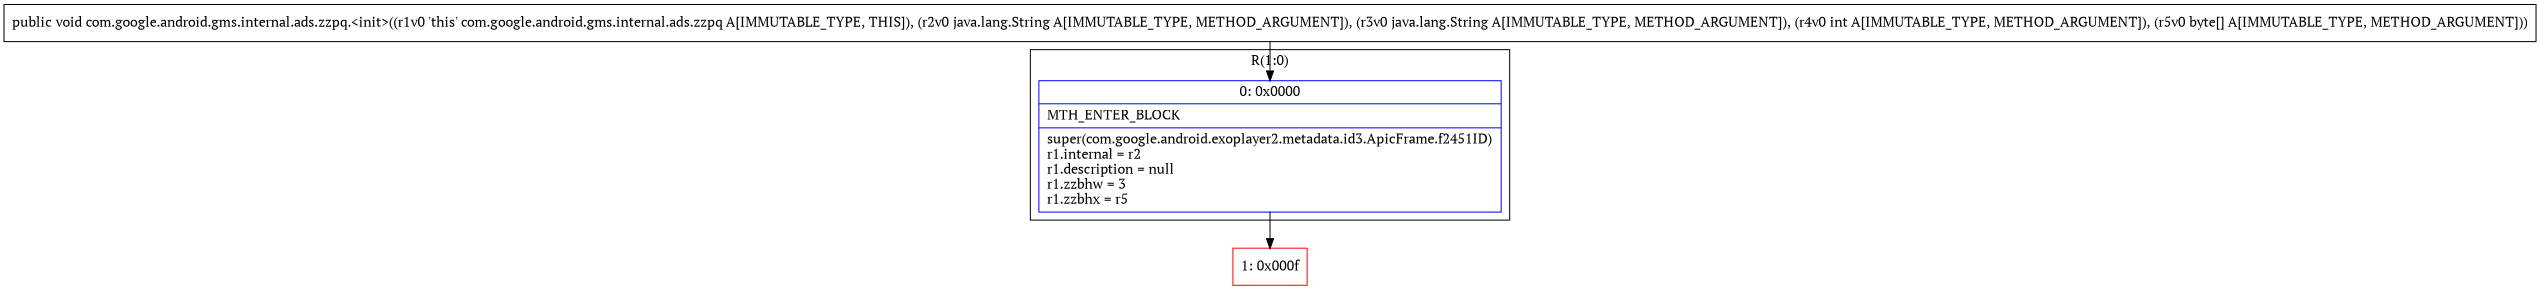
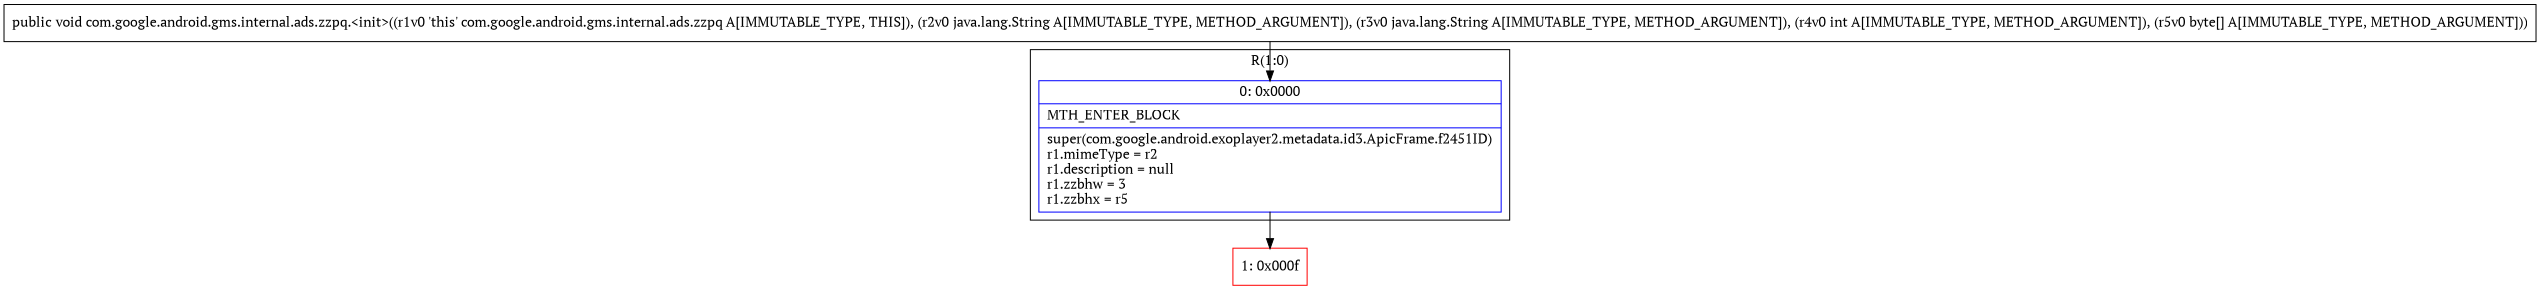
node "0: 0x0000": text "r1.internal = r2" -> "r1.mimeType = r2"
